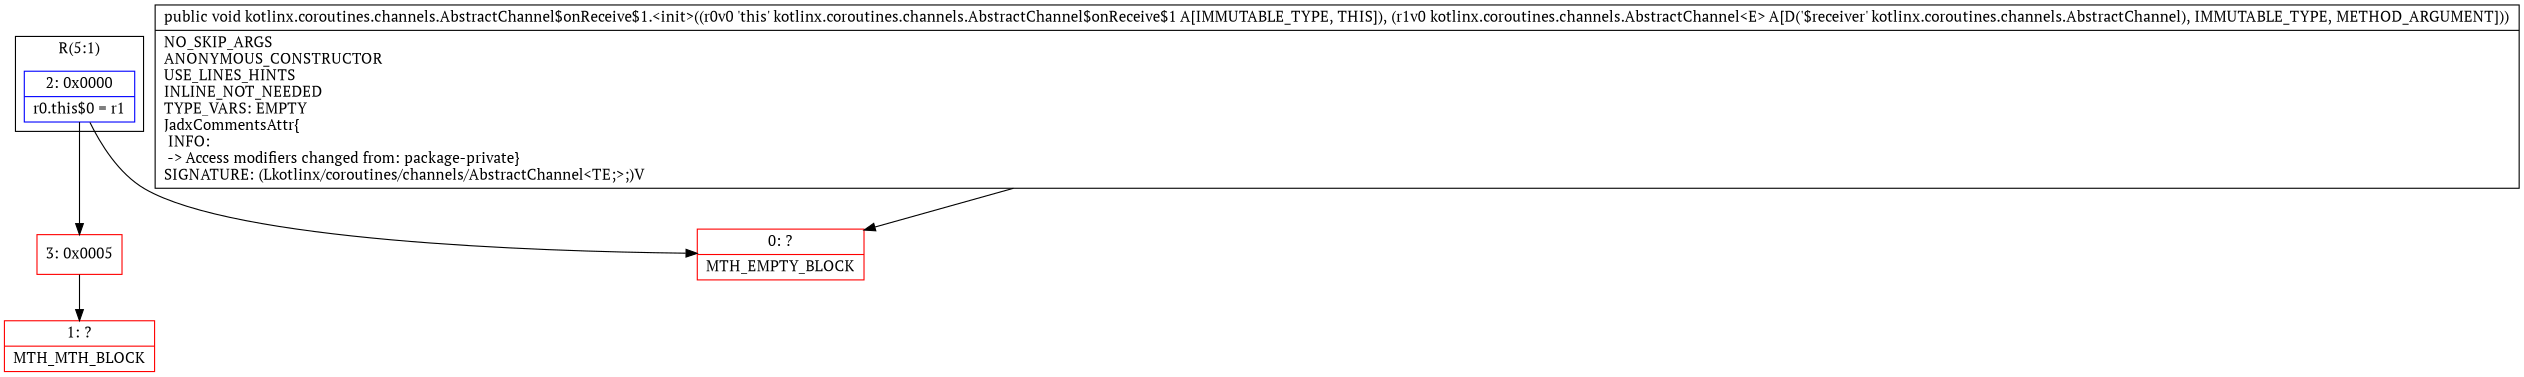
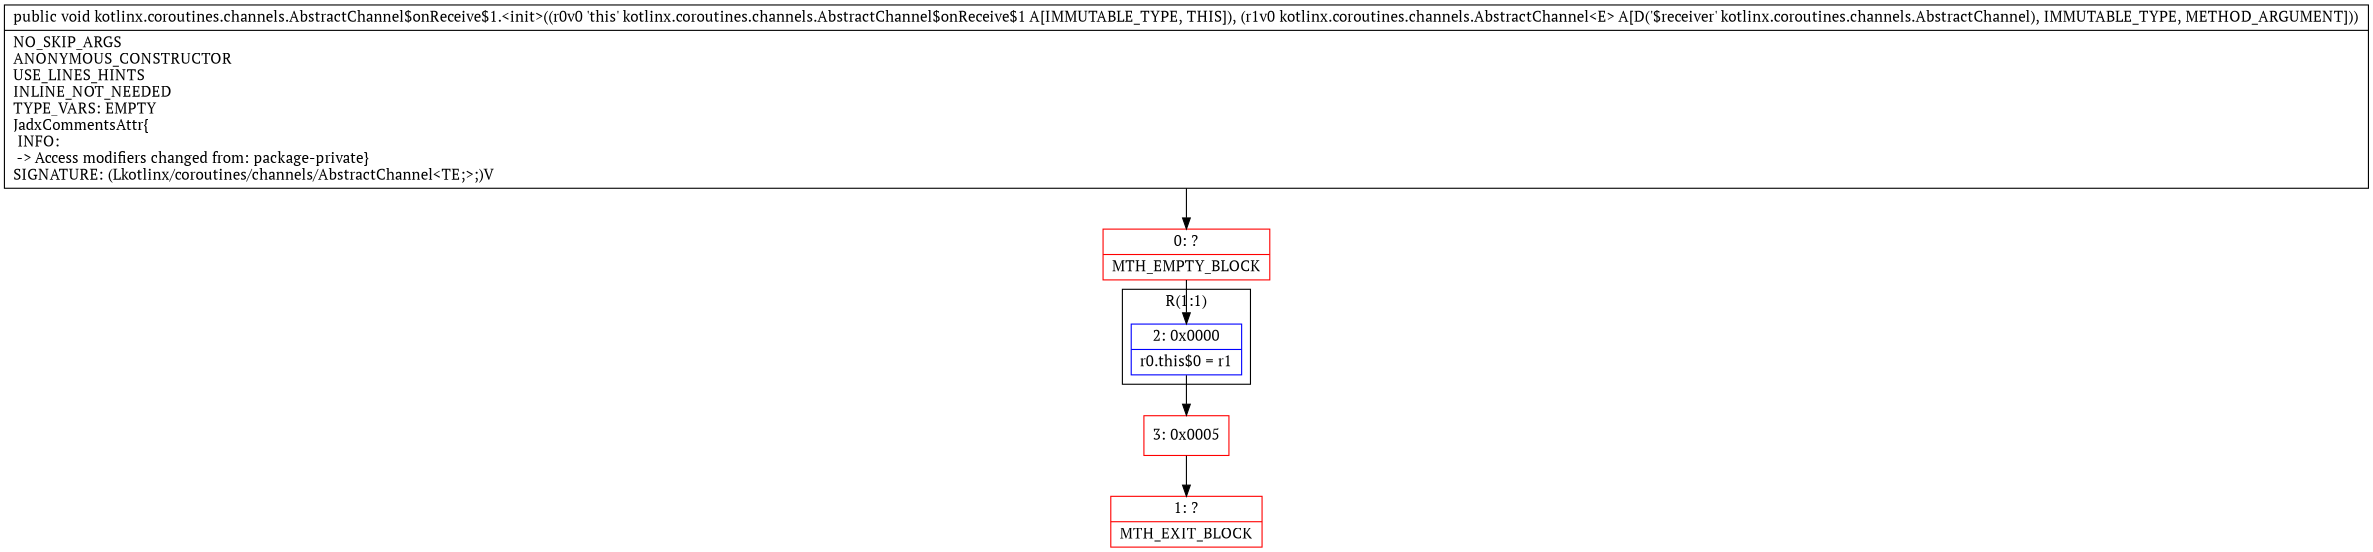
cluster "R(5:1)": label "R(5:1)" -> "R(1:1)"
edge "2: 0x0000" -> "0: ?": reversed
node "1: ?": text "MTH_MTH_BLOCK" -> "MTH_EXIT_BLOCK"
